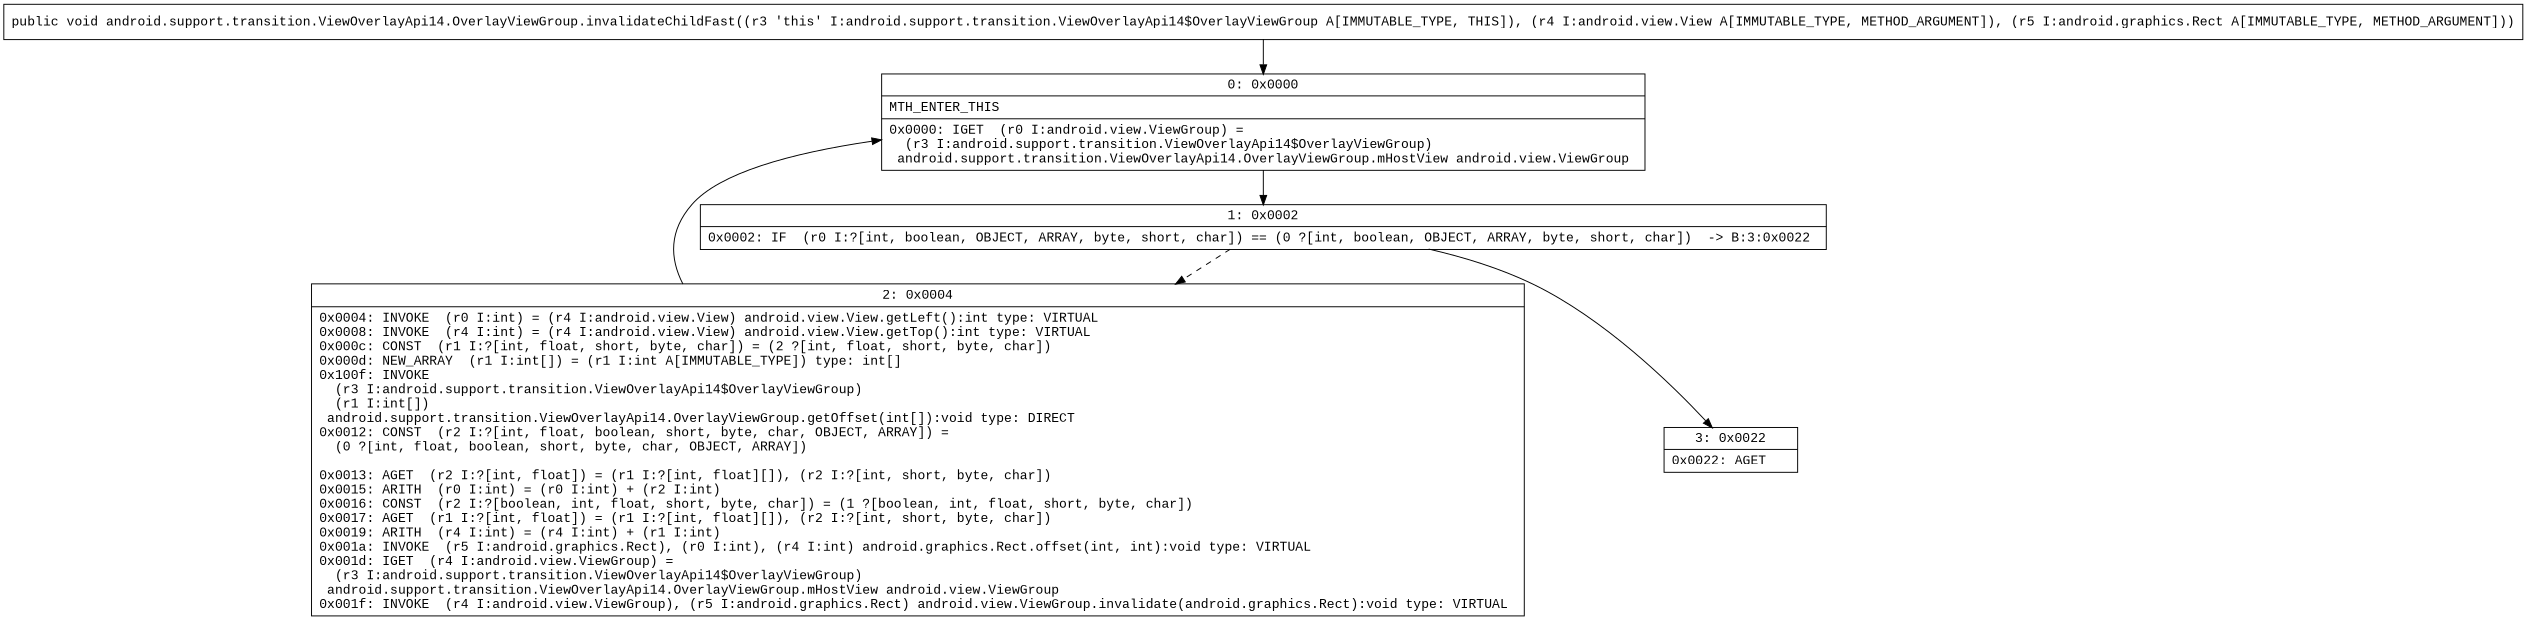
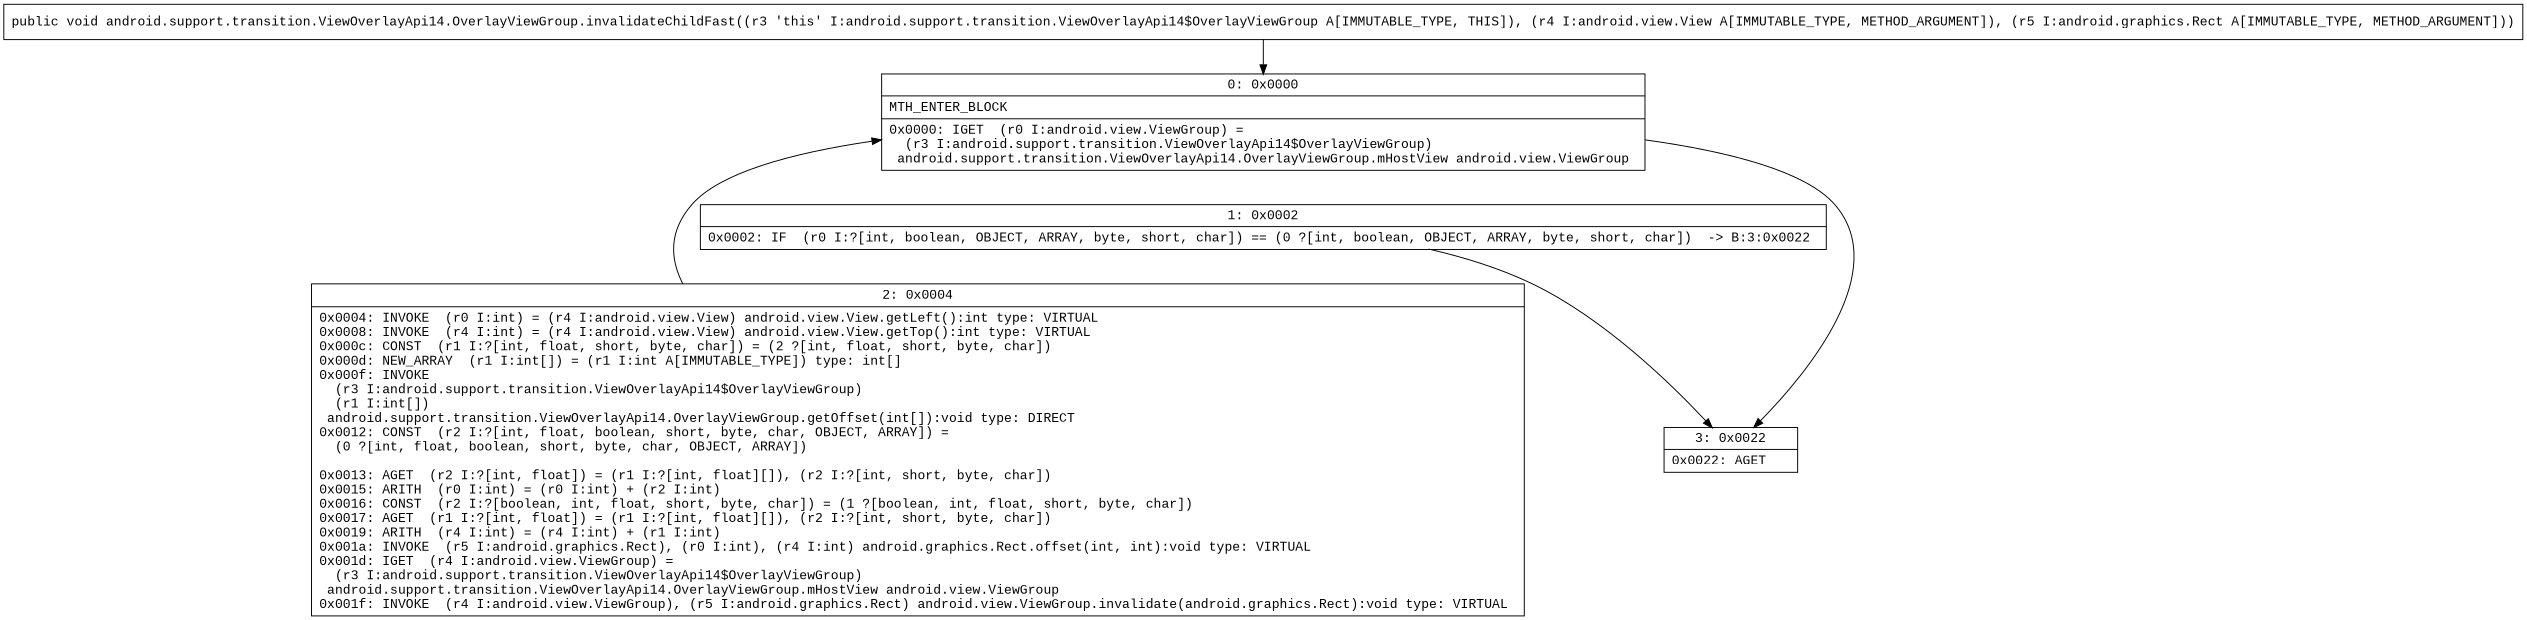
node "0: 0x0000": text "MTH_ENTER_THIS" -> "MTH_ENTER_BLOCK"
edge "0: 0x0000" -> "1: 0x0002": now "0: 0x0000" -> "3: 0x0022"
edge "1: 0x0002" -> "2: 0x0004": removed
node "2: 0x0004": text "0x100f: INVOKE" -> "0x000f: INVOKE"
